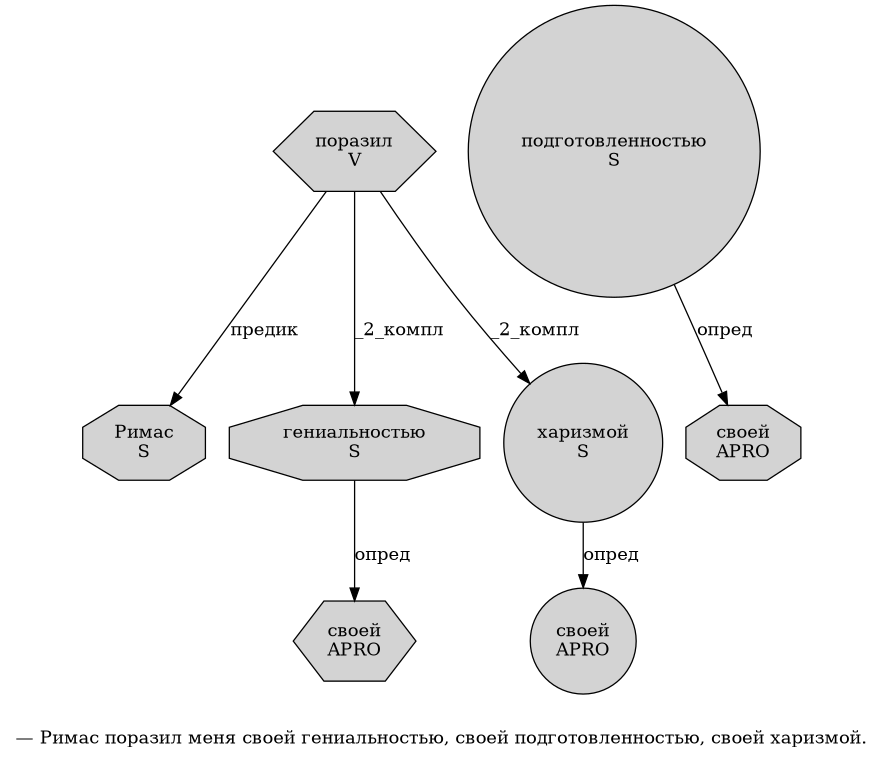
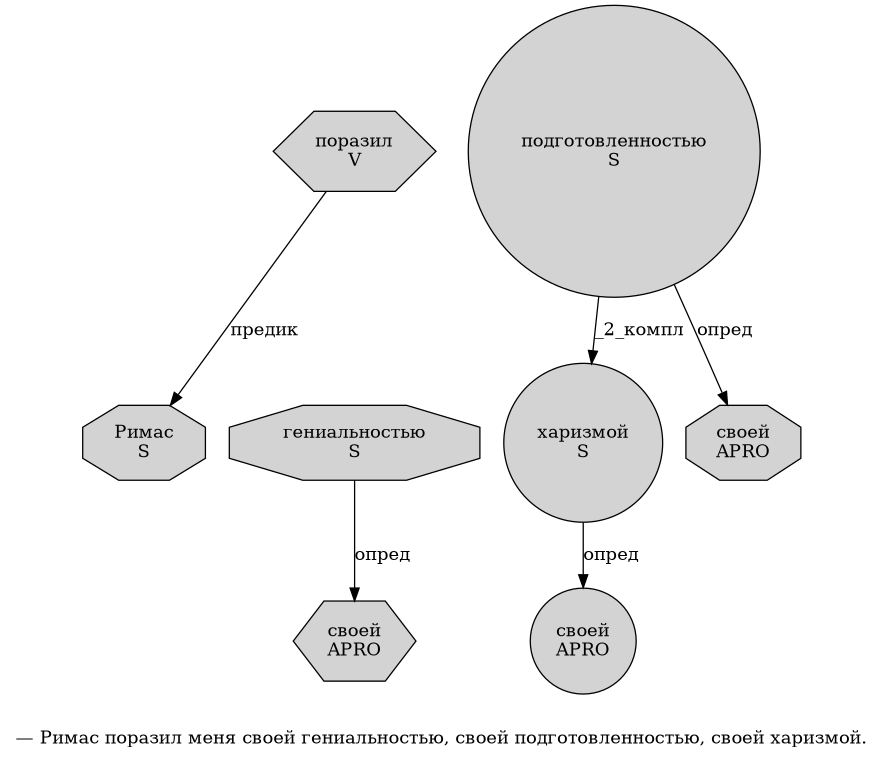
edge "поразил V" -> "харизмой S": now "подготовленностью S" -> "харизмой S"
edge "поразил V" -> "гениальностью S": removed, label "_2_компл"
